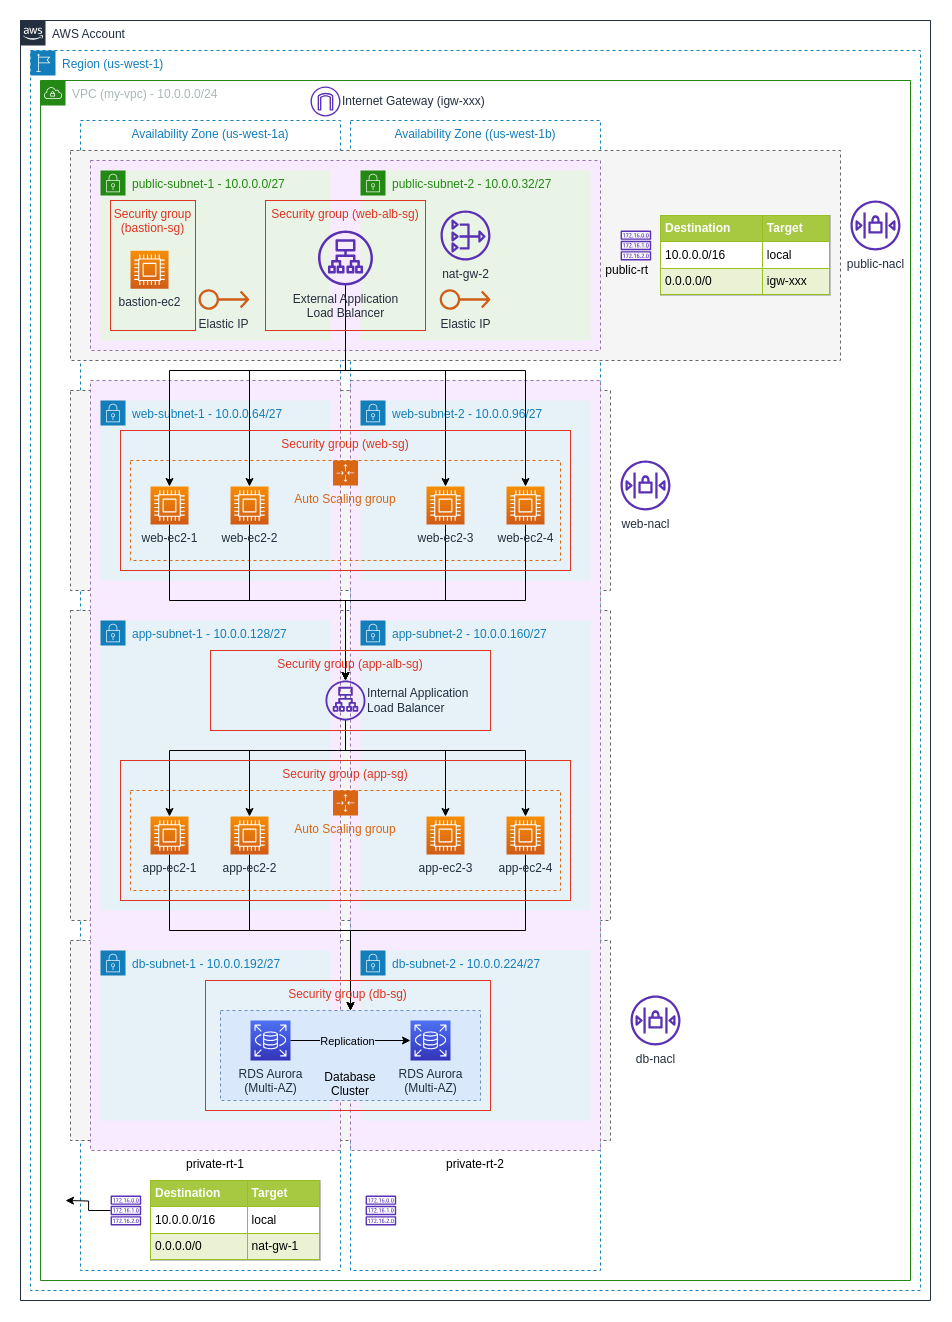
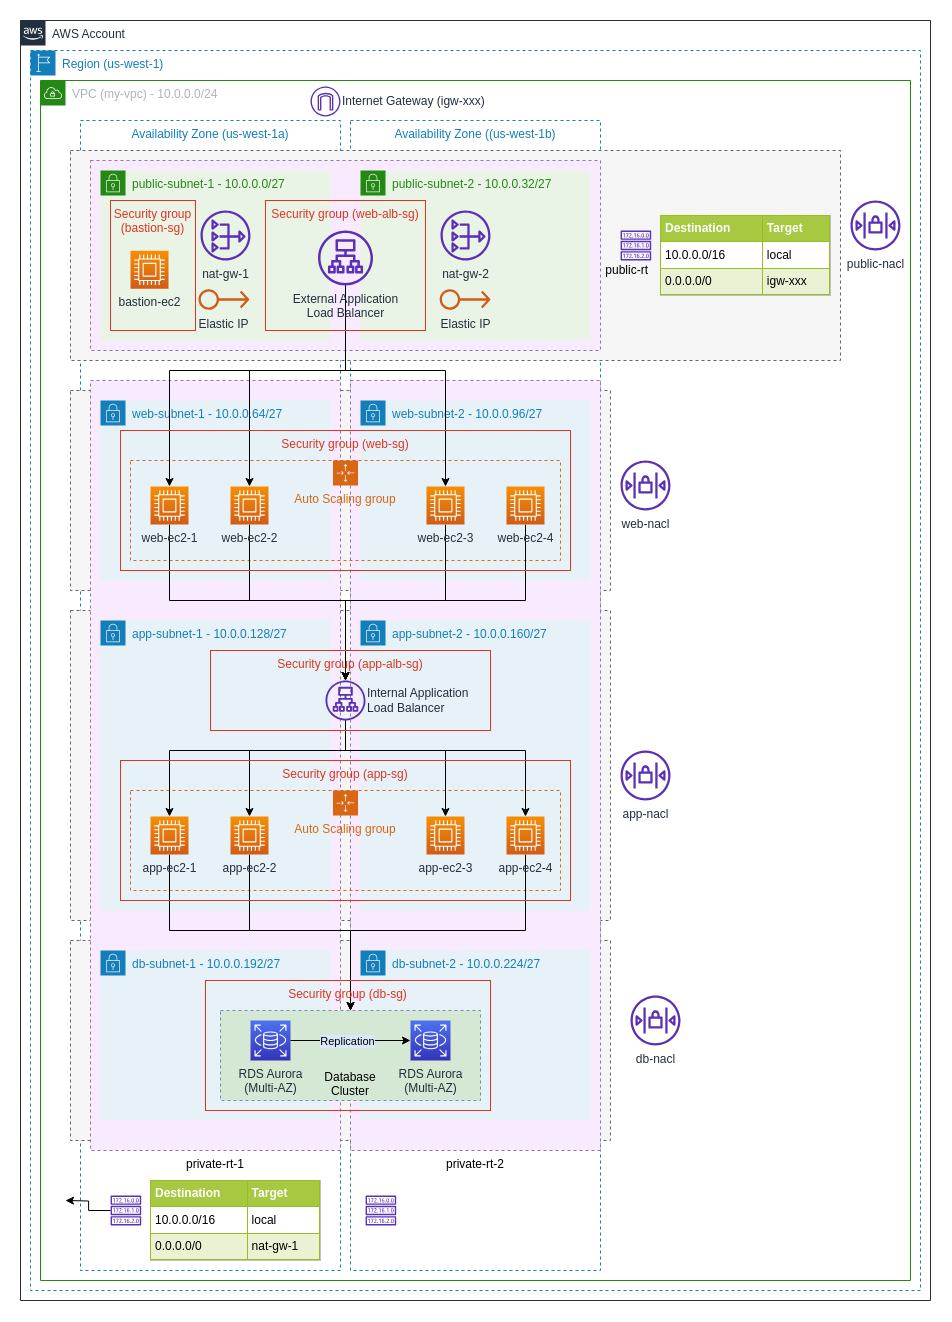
node "nat-gw-1": added
edge "External Application Load Balancer" -> "web-ec2-4": removed
node "app-nacl": added
node "Database Cluster": fillcolor #dae8fc -> #d5e8d4
